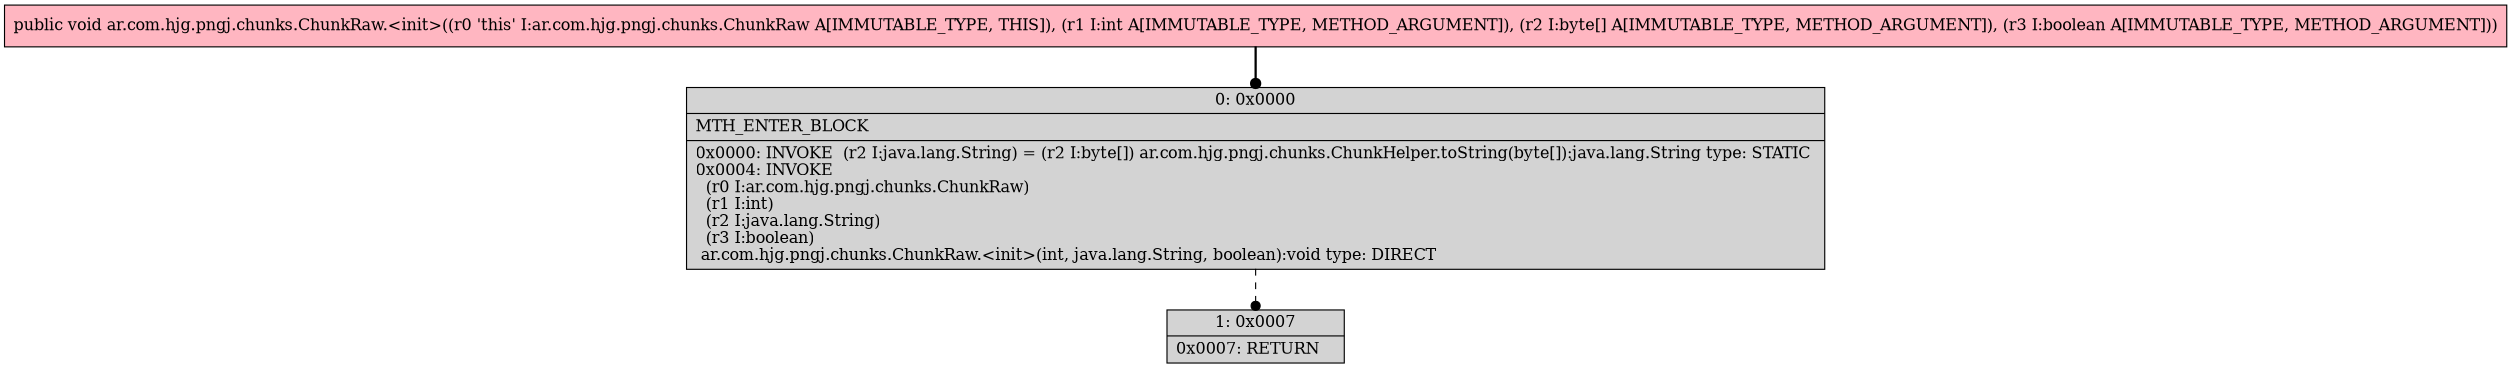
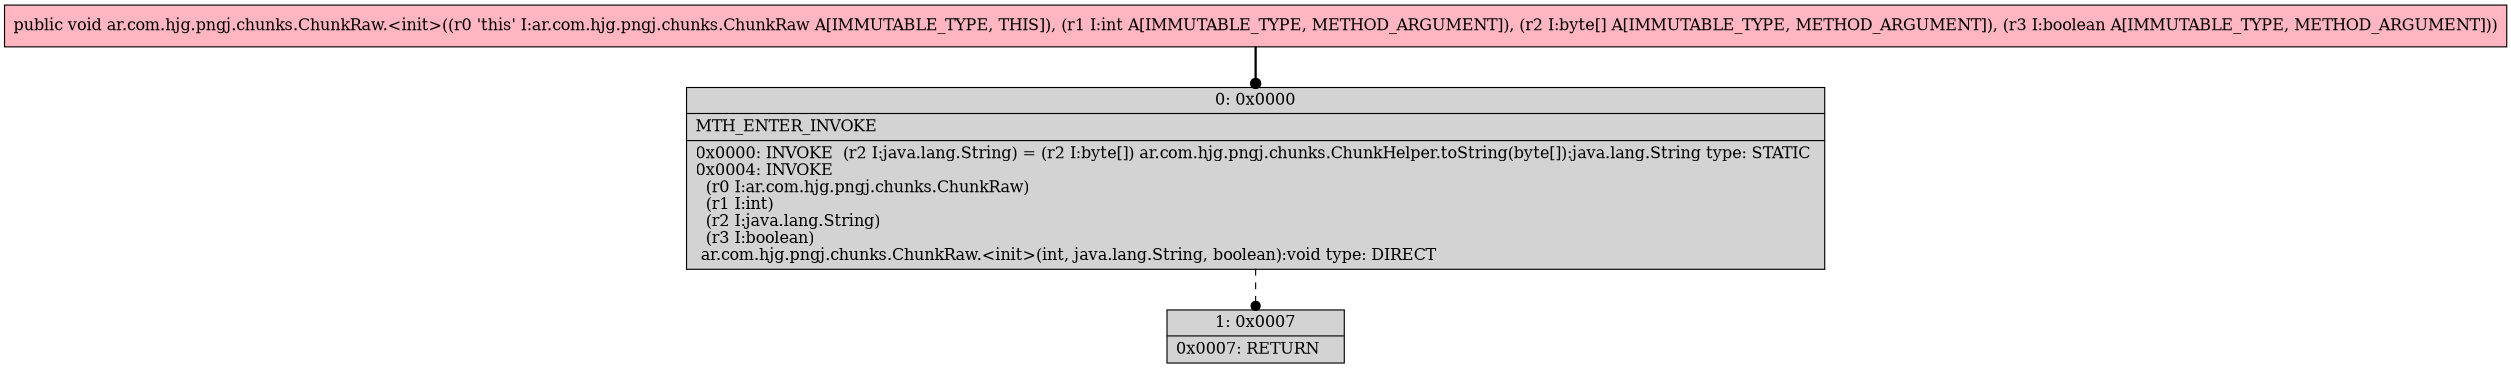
node "0: 0x0000": text "MTH_ENTER_BLOCK" -> "MTH_ENTER_INVOKE"
